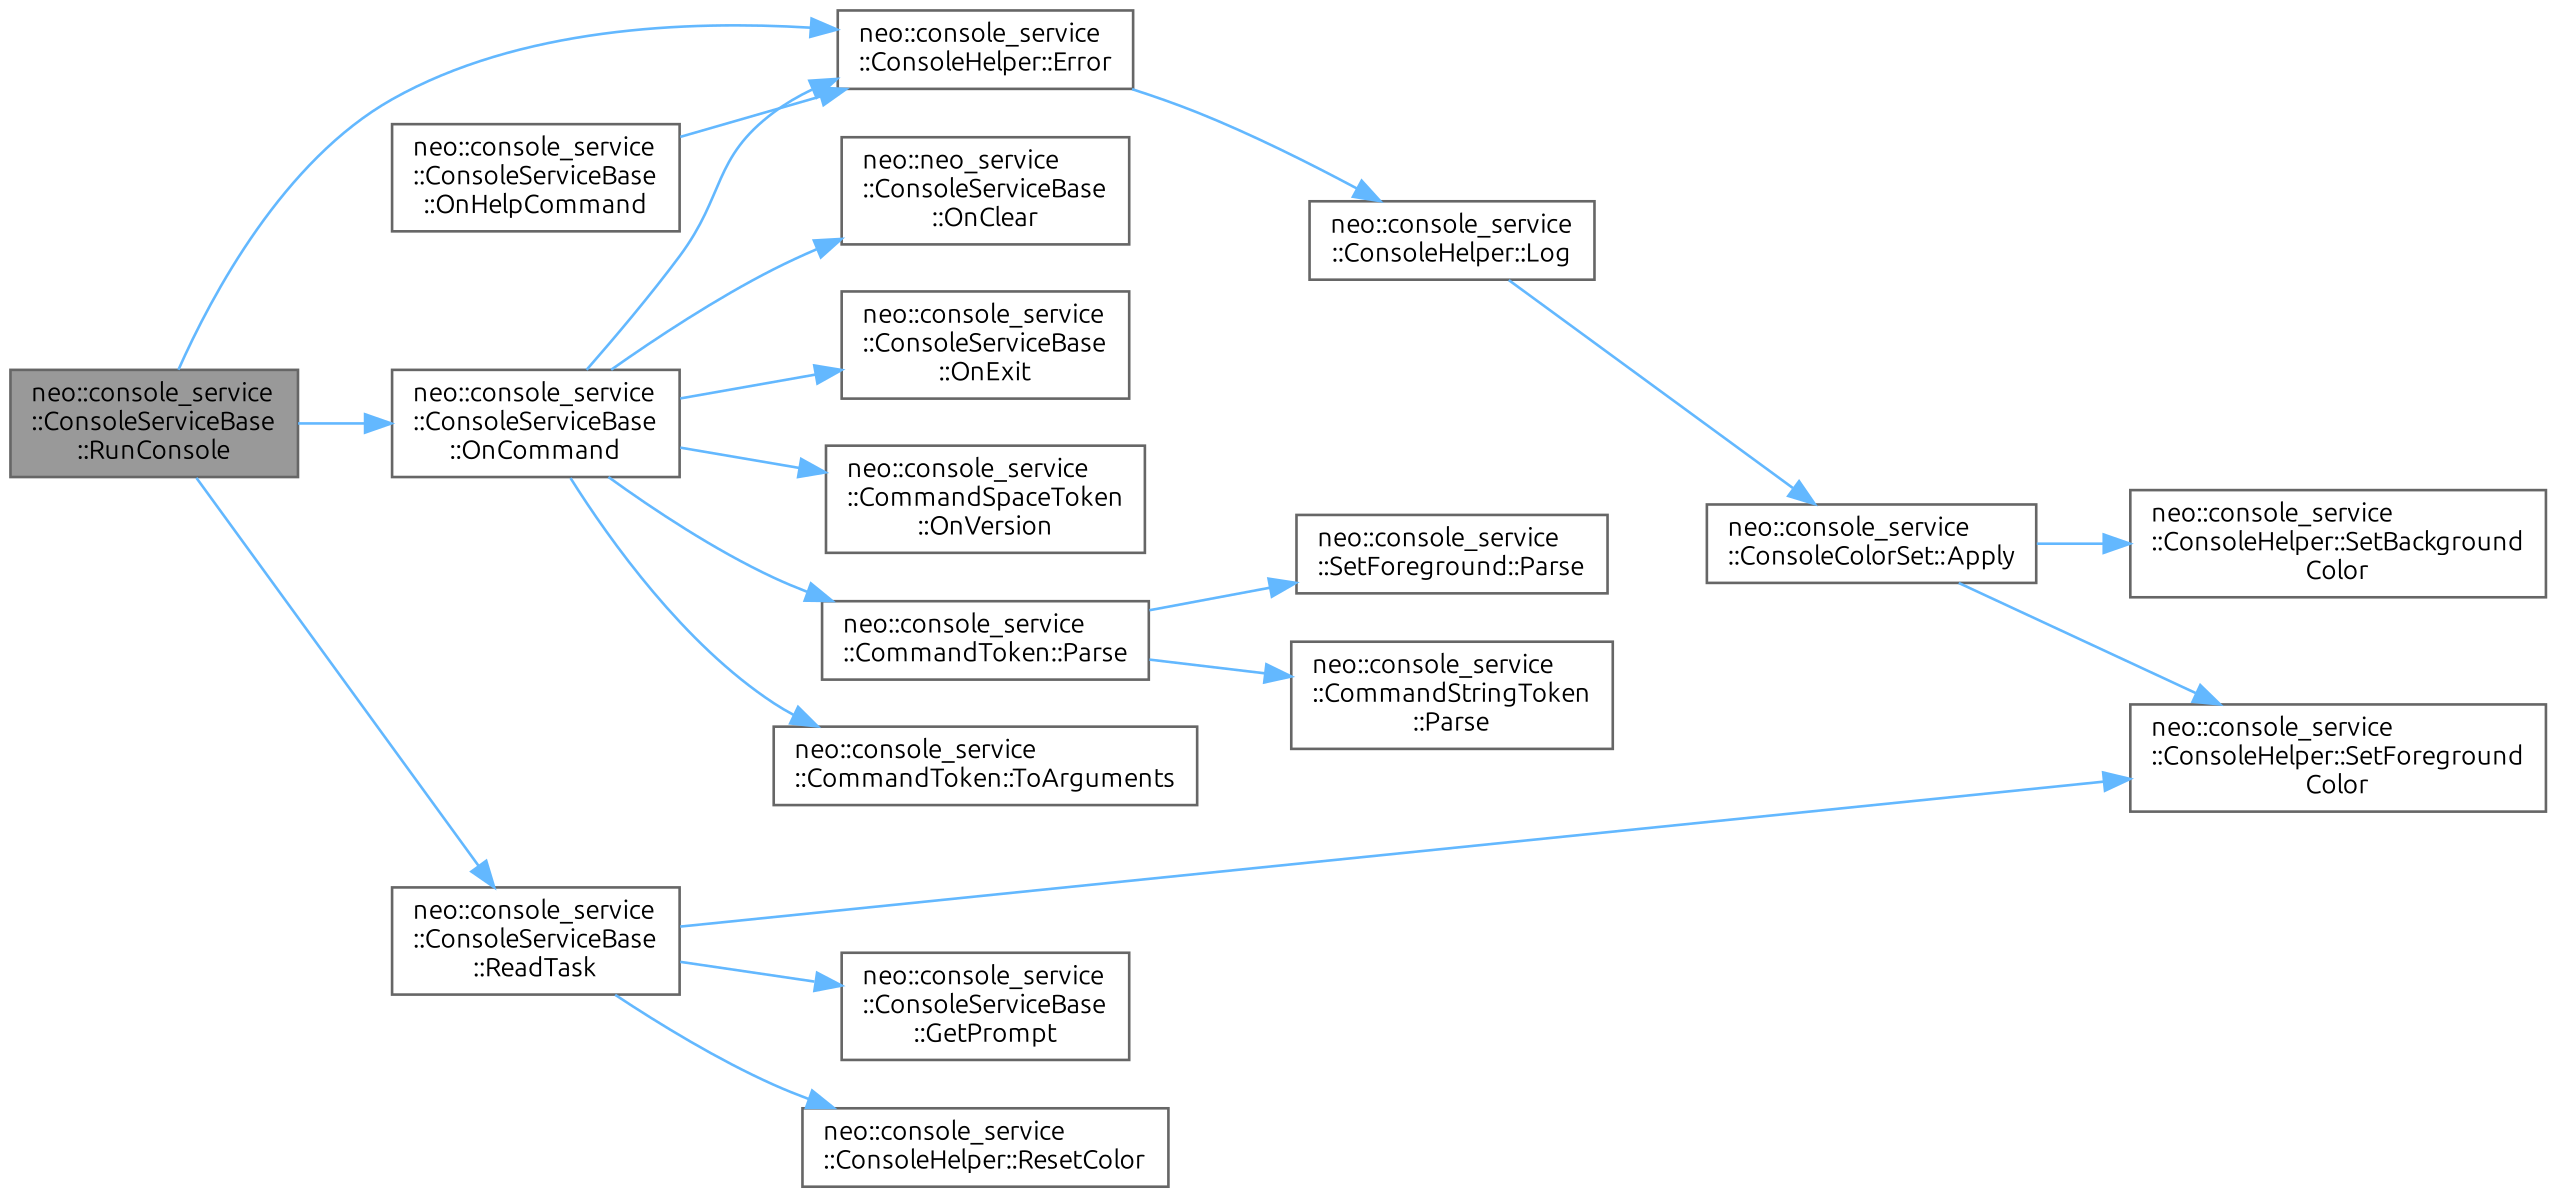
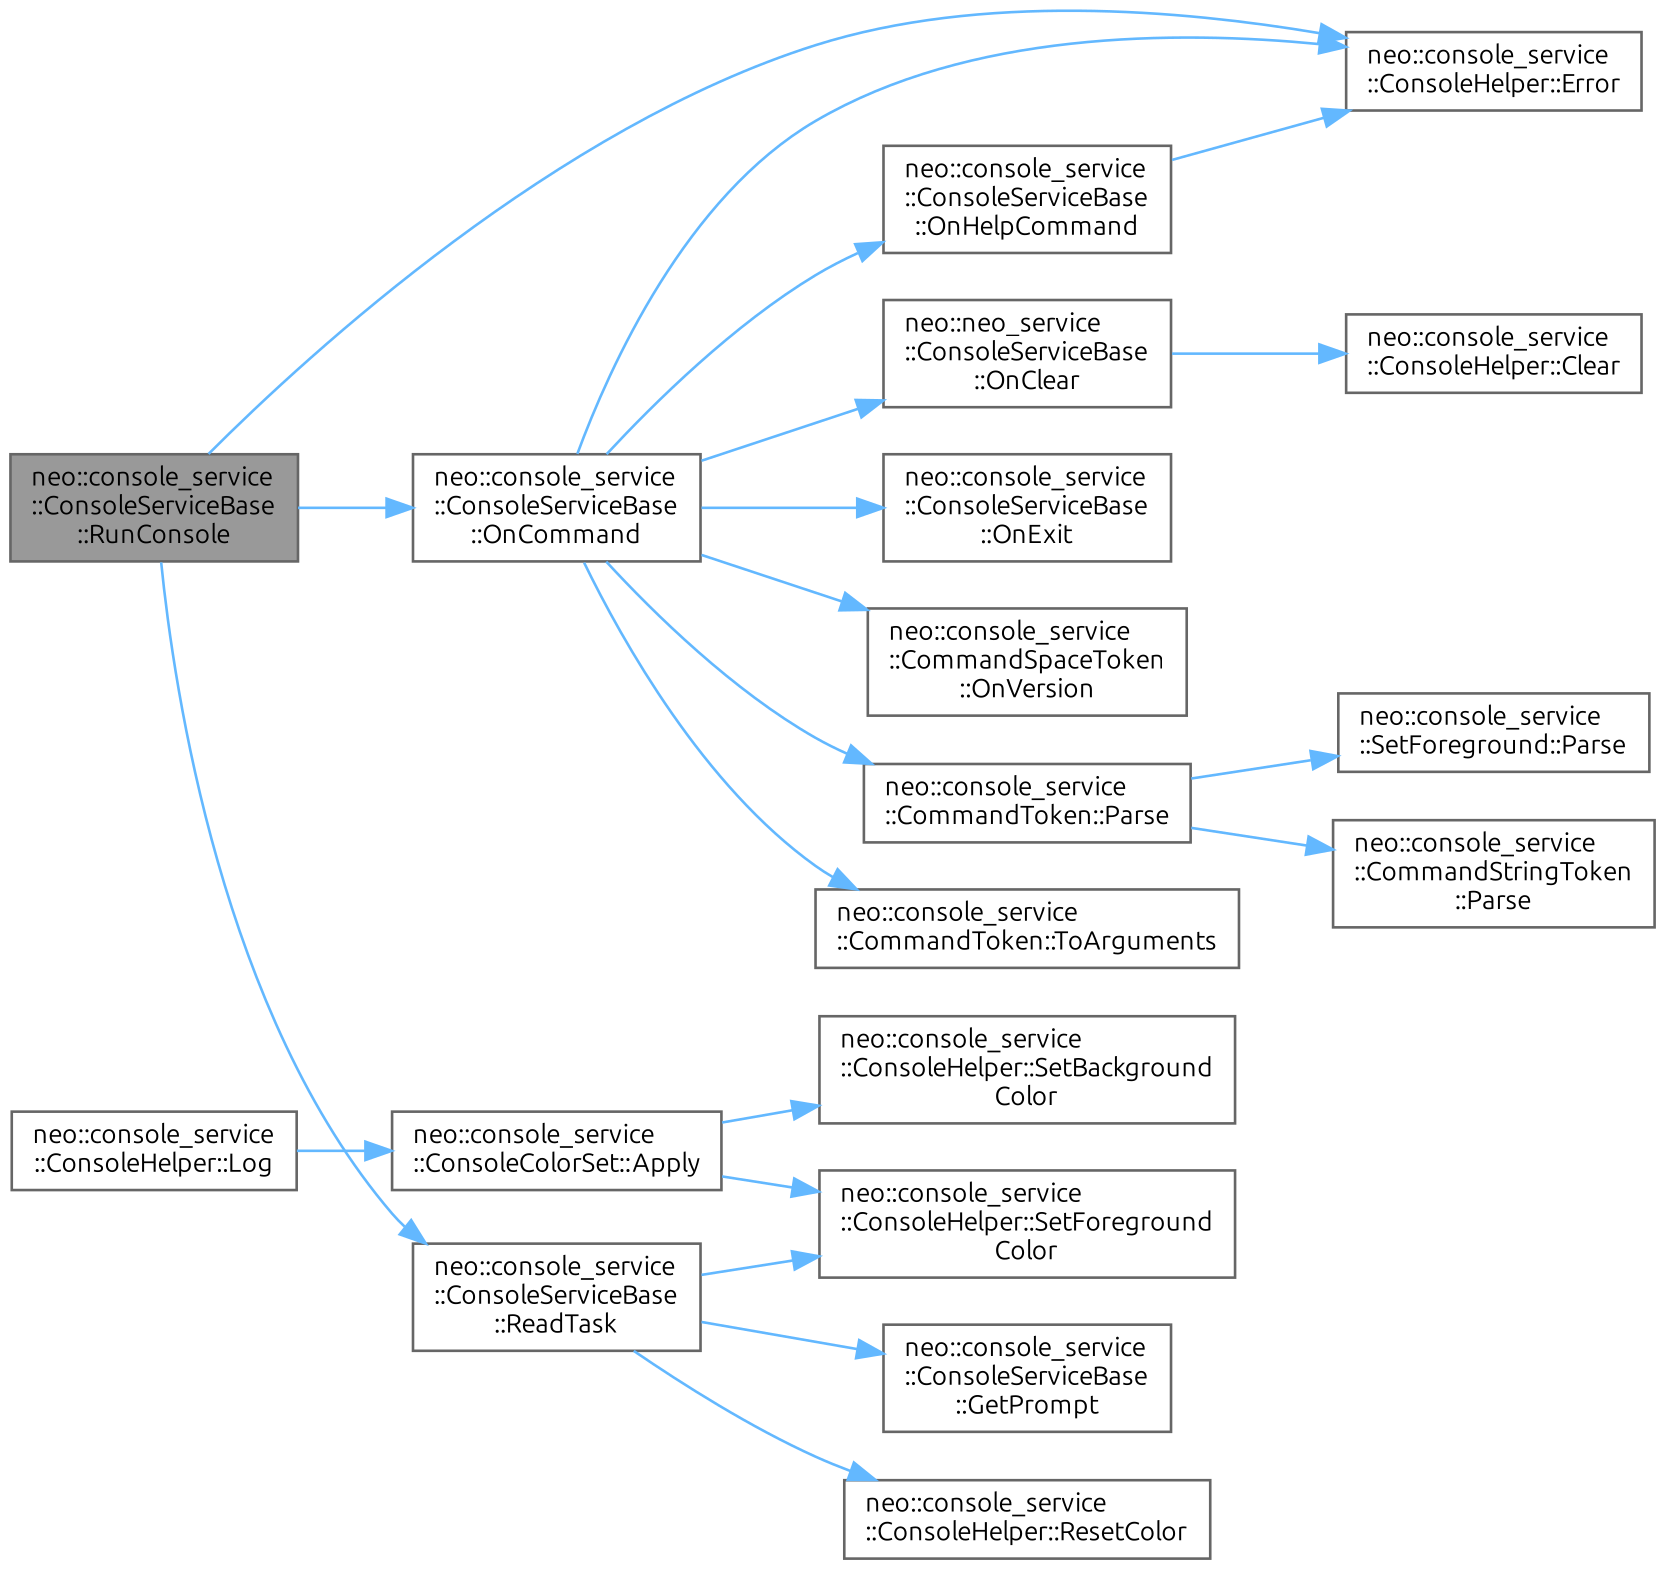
edge "neo::console_service ::ConsoleHelper::Error" -> "neo::console_service ::ConsoleHelper::Log": removed
edge "neo::console_service ::ConsoleServiceBase ::OnCommand" -> "neo::console_service ::ConsoleServiceBase ::OnHelpCommand": added
node "neo::console_service ::ConsoleHelper::Clear": added
